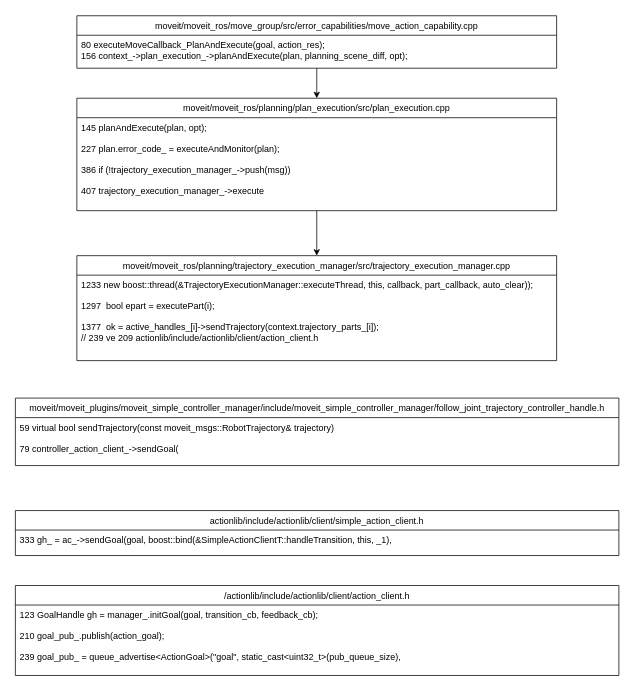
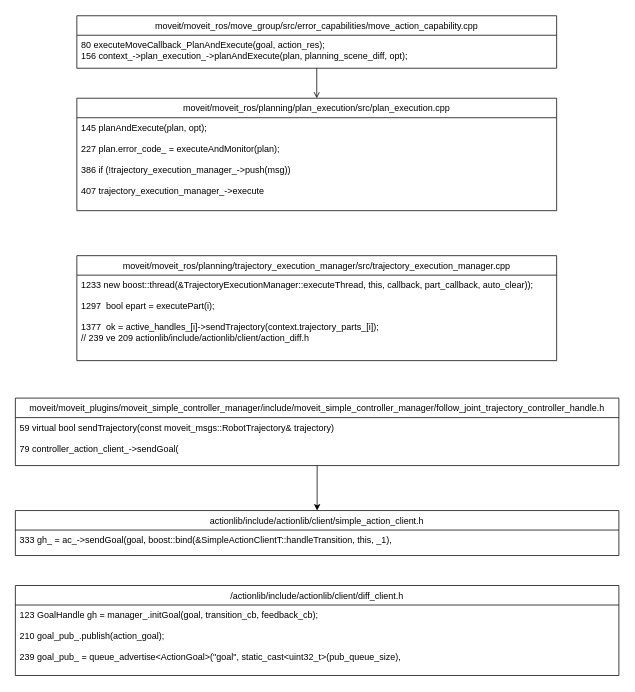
edge "moveit/moveit_ros/move_group/src/error_capabilities/move_action_capability.cpp" -> "moveit/moveit_ros/planning/plan_execution/src/plan_execution.cpp": arrowhead classic -> open
edge "145 planAndExecute(plan, opt); 227 plan.error_code_ = executeAndMonitor(plan); 386 if (!trajectory_execution_manager_->push(msg)) 407 trajectory_execution_manager_->execute" -> "moveit/moveit_ros/planning/trajectory_execution_manager/src/trajectory_execution_manager.cpp": removed
node "1233 new boost::thread(&TrajectoryExecutionManager::executeThread, this, callback, part_callback, auto_clear)); 1297 bool epart = executePart(i); 1377 ok = active_handles_[i]->sendTrajectory(context.trajectory_parts_[i]); // 239 ve 209 actionlib/include/actionlib/client/action_client.h": label "1233 new boost::thread(&TrajectoryExecutionManager::executeThread, this, callback, part_callback, auto_clear)); 1297 bool epart = executePart(i); 1377 ok = active_handles_[i]->sendTrajectory(context.trajectory_parts_[i]); // 239 ve 209 actionlib/include/actionlib/client/action_client.h" -> "1233 new boost::thread(&TrajectoryExecutionManager::executeThread, this, callback, part_callback, auto_clear)); 1297 bool epart = executePart(i); 1377 ok = active_handles_[i]->sendTrajectory(context.trajectory_parts_[i]); // 239 ve 209 actionlib/include/actionlib/client/action_diff.h"
edge "59 virtual bool sendTrajectory(const moveit_msgs::RobotTrajectory& trajectory) 79 controller_action_client_->sendGoal(" -> "actionlib/include/actionlib/client/simple_action_client.h": added
node "/actionlib/include/actionlib/client/action_client.h": label "/actionlib/include/actionlib/client/action_client.h" -> "/actionlib/include/actionlib/client/diff_client.h"
